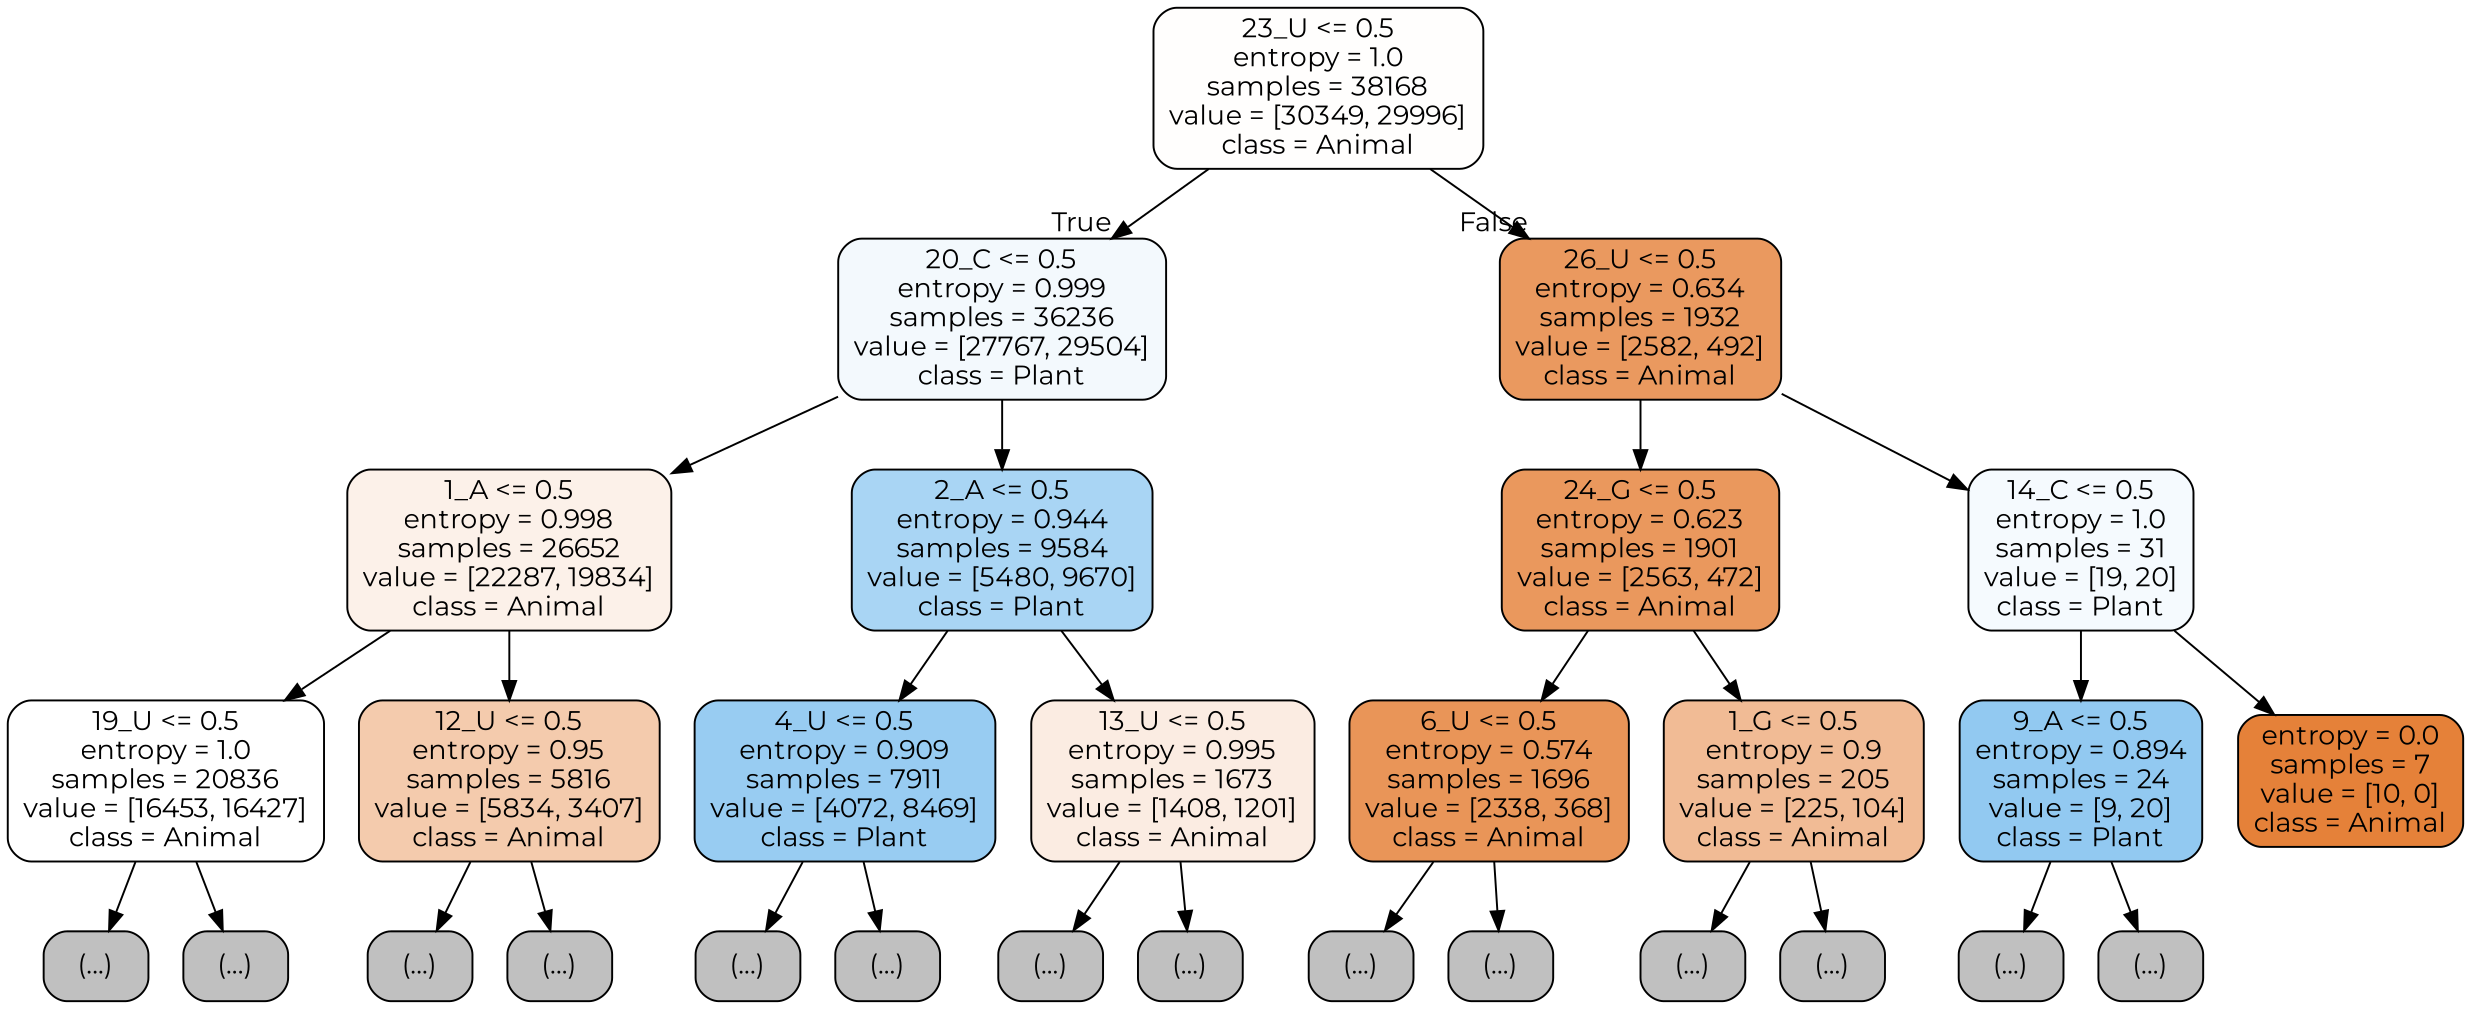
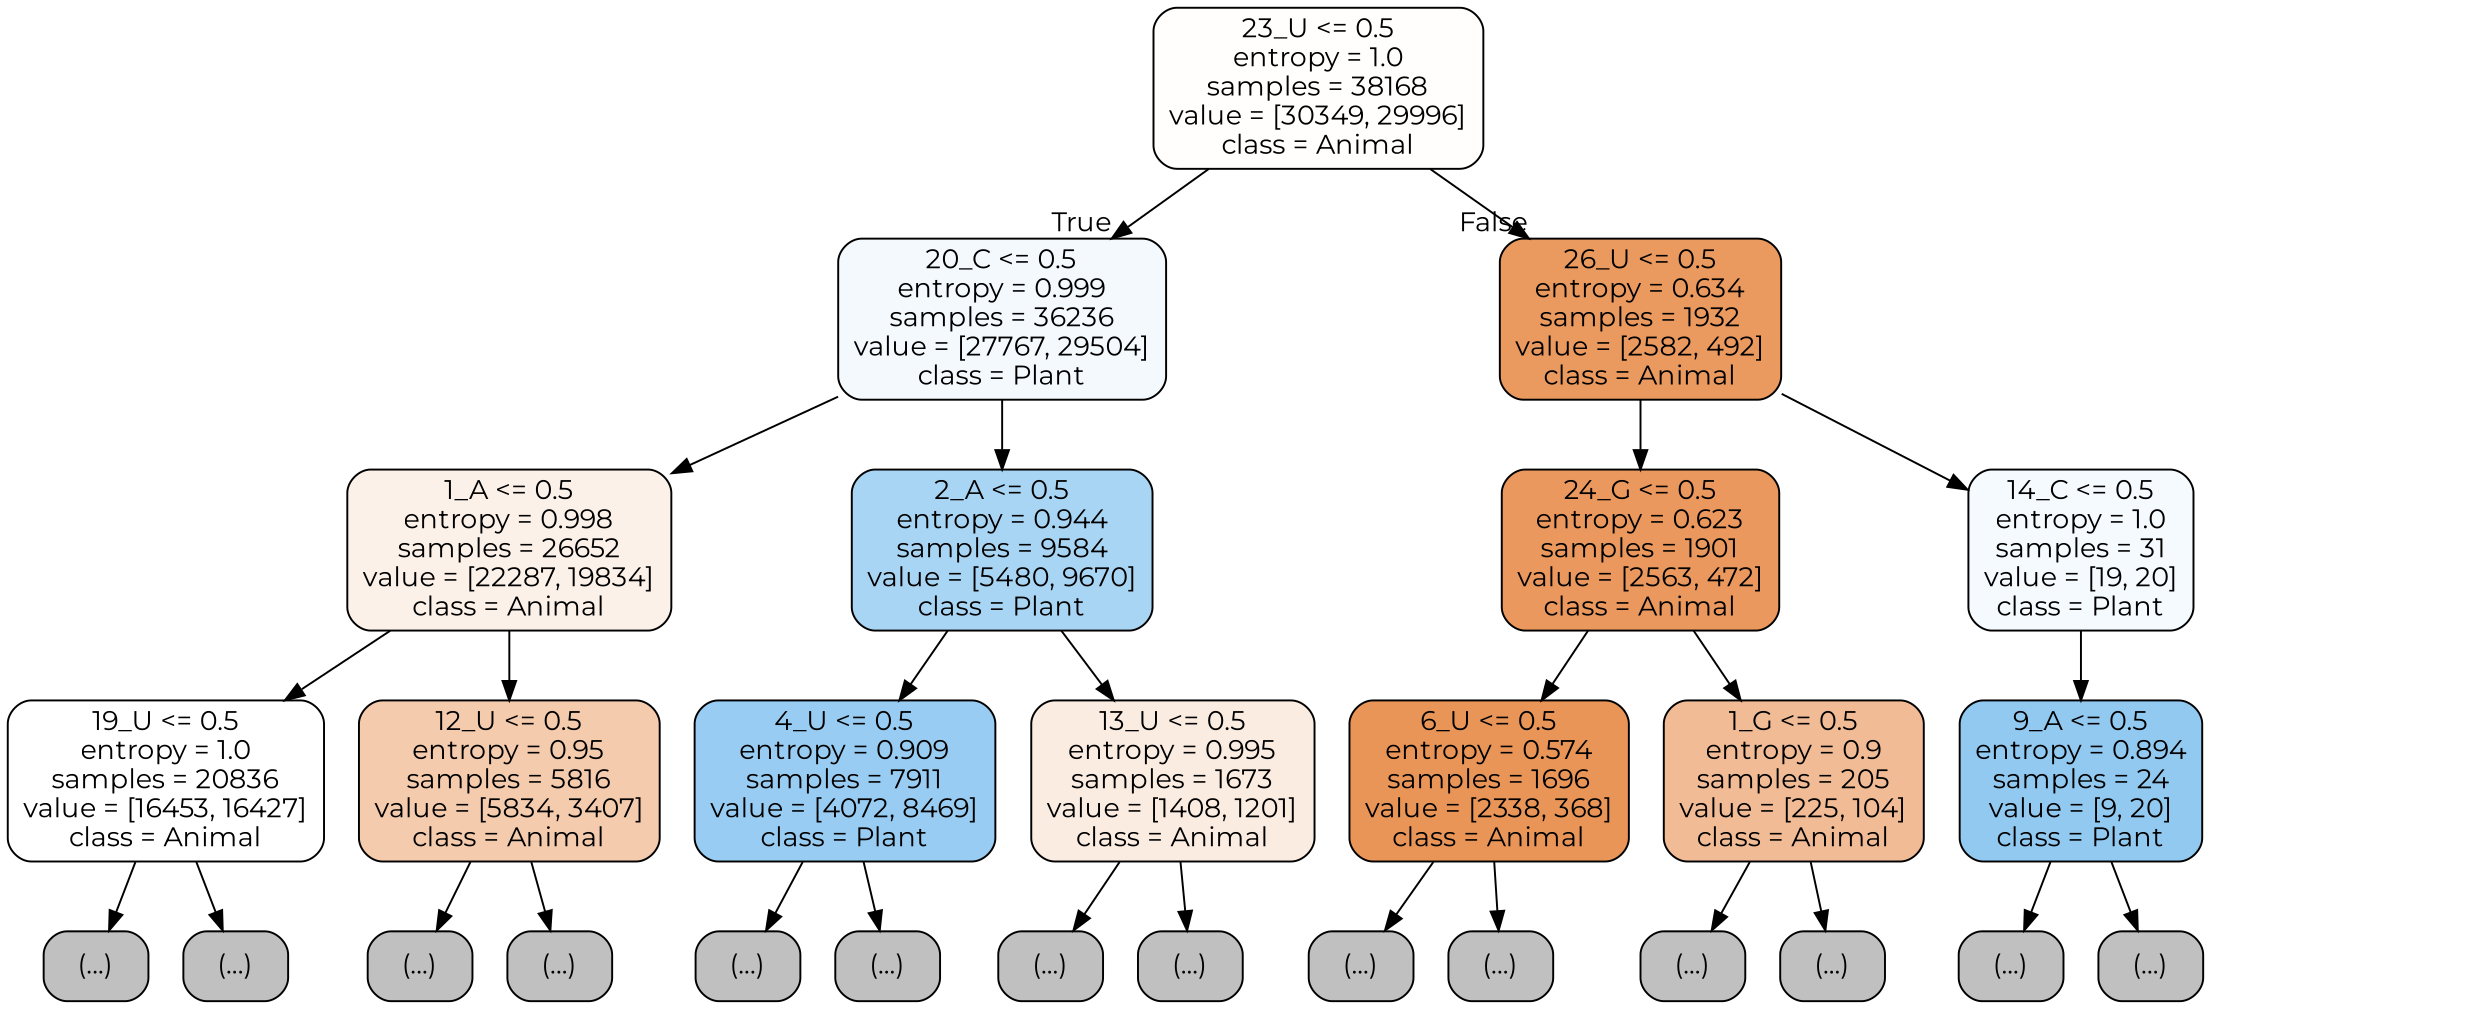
node "entropy = 0.0 samples = 7 value = [10, 0] class = Animal": removed
